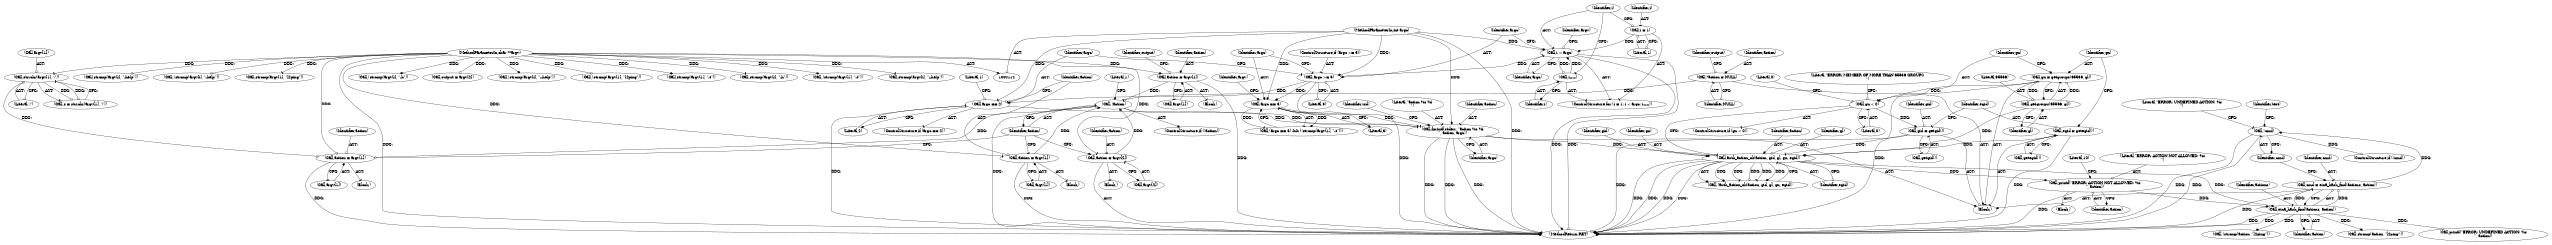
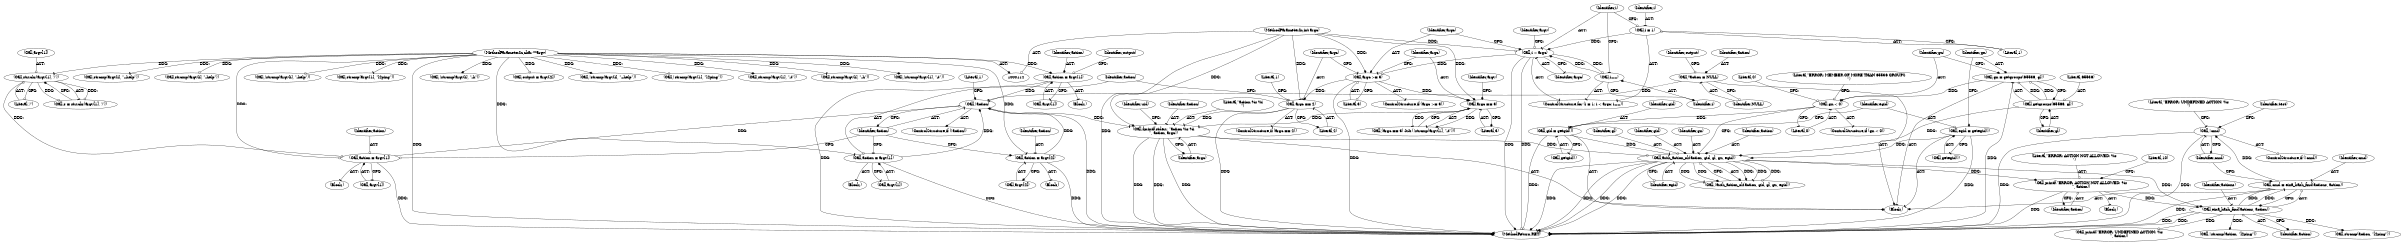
edge "(ControlStructure,if (argc >= 3))" -> "(Call,argc >= 3)": reversed
edge "(Call,s = strrchr(argv[1], '/'))" -> "(Call,strrchr(argv[1], '/'))": arrowhead tee -> diamond
edge "(Call,!cmd)" -> "(ControlStructure,if (!cmd))": label "DDG: " -> "AST: "
edge "(Call,action = argv[2])" -> "(MethodReturn,RET)": label "AST: " -> "DDG: "
